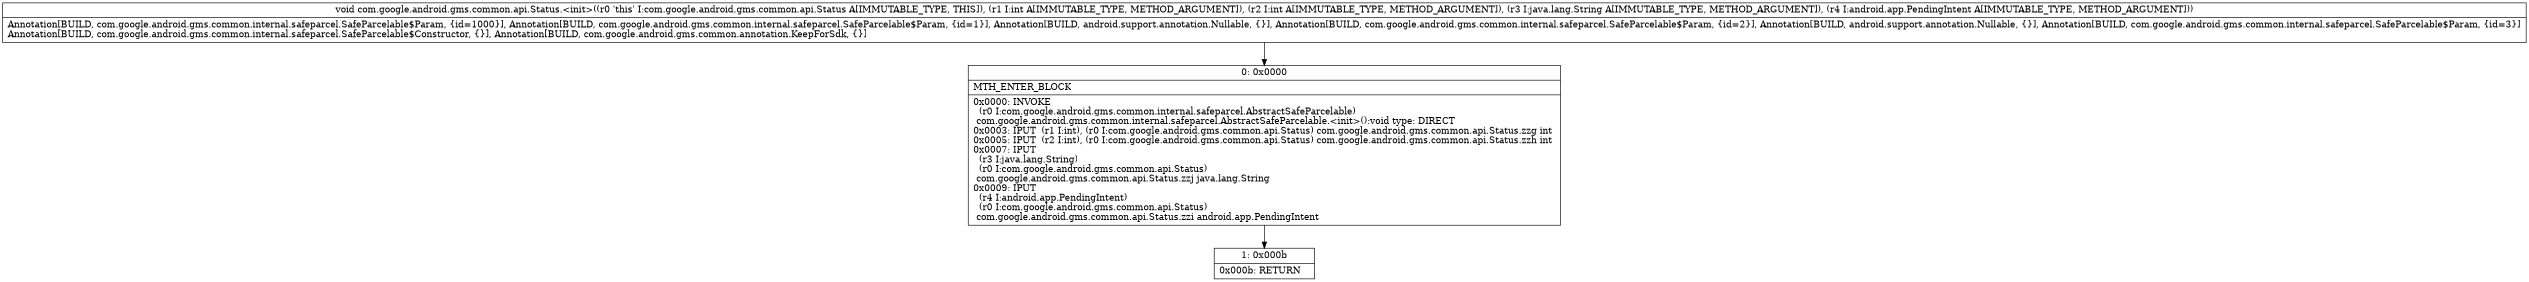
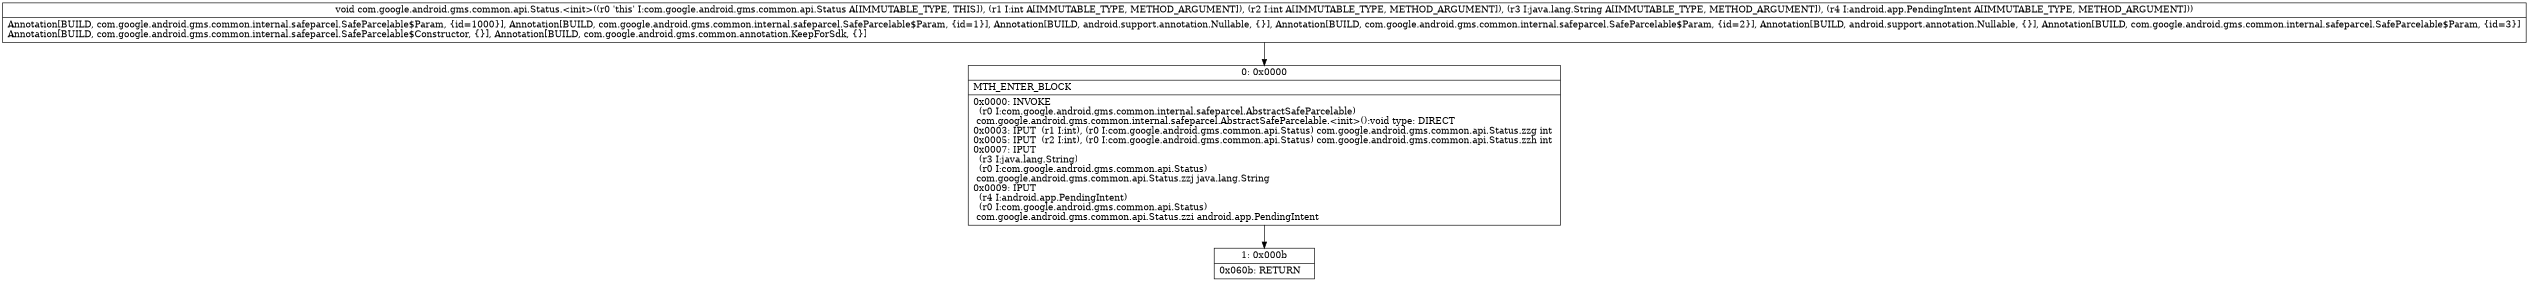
node "1: 0x000b": text "0x000b: RETURN" -> "0x060b: RETURN"
